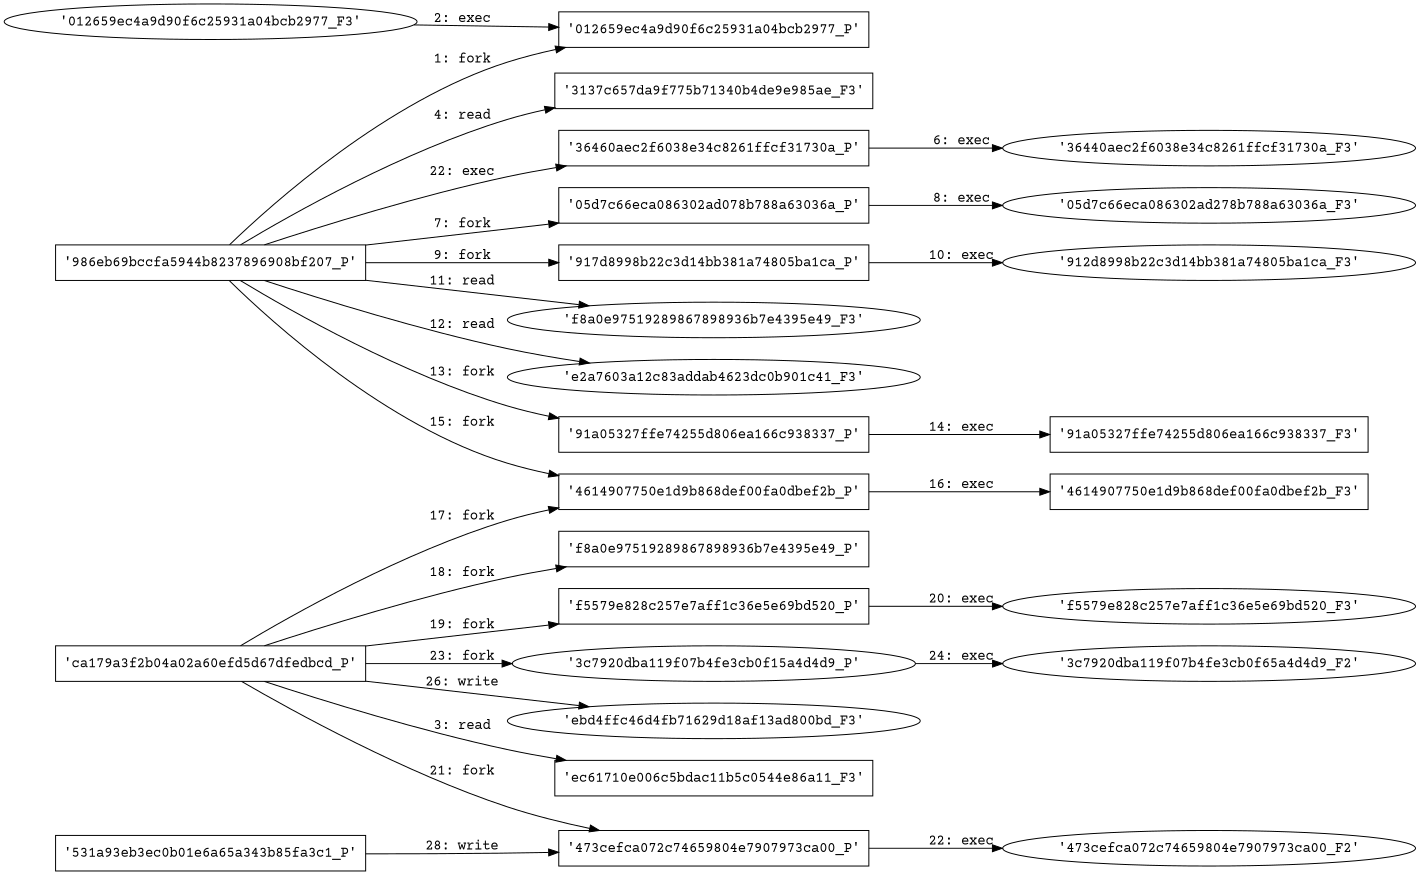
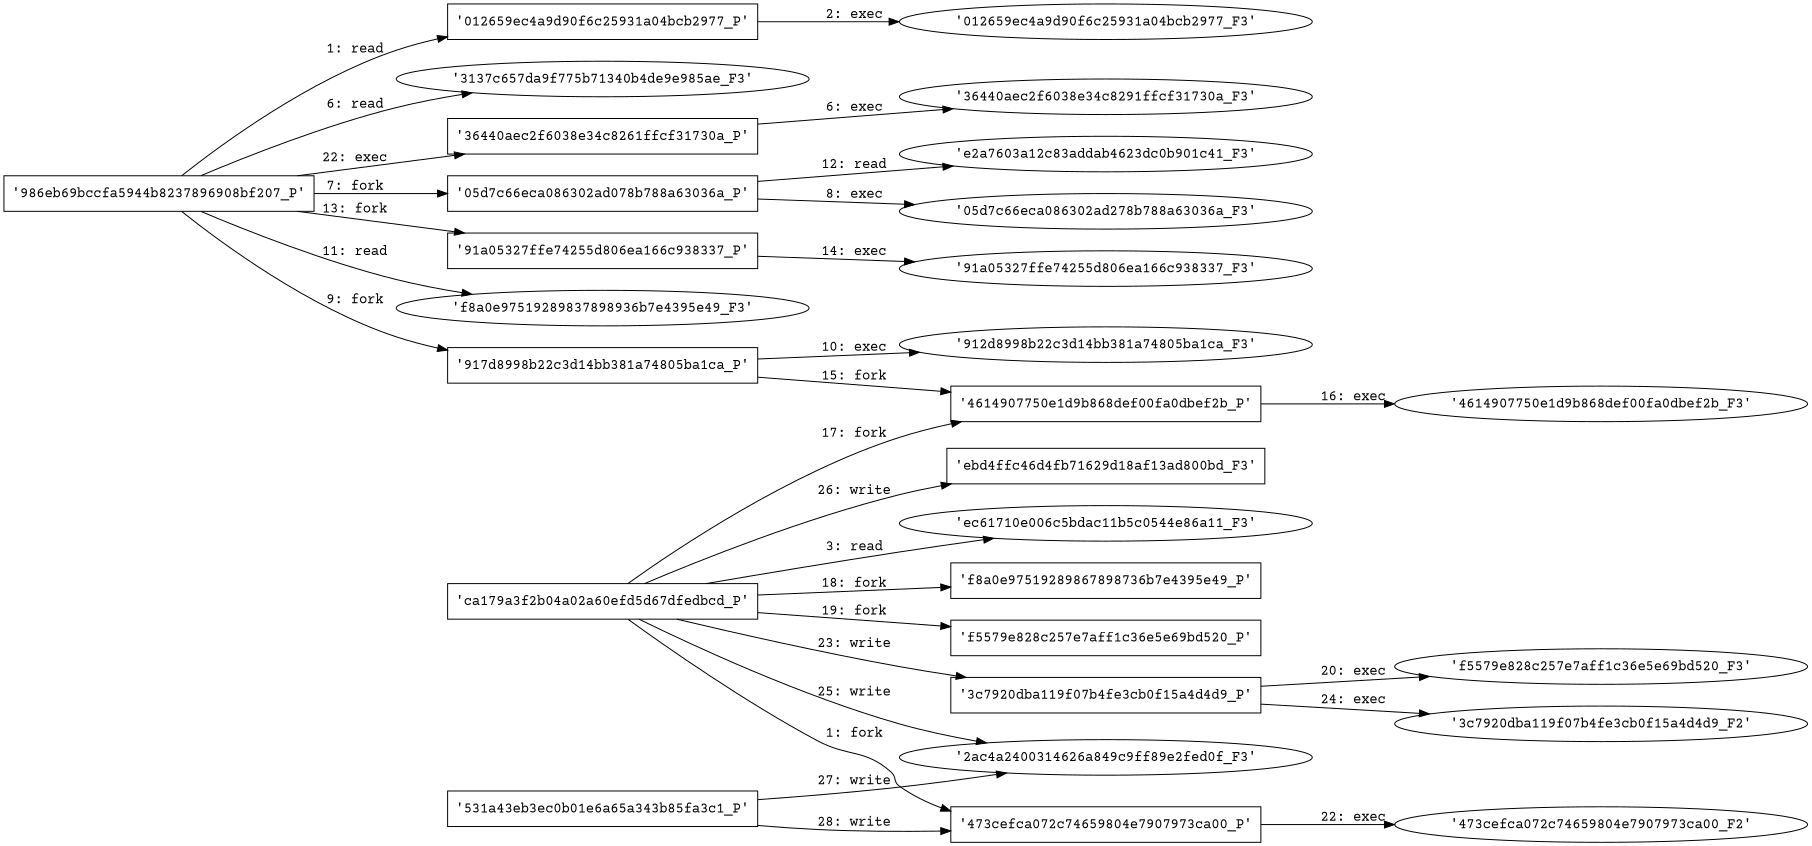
edge "'012659ec4a9d90f6c25931a04bcb2977_F3'" -> "'012659ec4a9d90f6c25931a04bcb2977_P'": reversed
edge "'986eb69bccfa5944b8237896908bf207_P'" -> "'012659ec4a9d90f6c25931a04bcb2977_P'": label "1: fork" -> "1: read"
node "'3137c657da9f775b71340b4de9e985ae_F3'": shape box -> ellipse
edge "'986eb69bccfa5944b8237896908bf207_P'" -> "'3137c657da9f775b71340b4de9e985ae_F3'": label "4: read" -> "6: read"
node "'36460aec2f6038e34c8261ffcf31730a_P'": label "'36460aec2f6038e34c8261ffcf31730a_P'" -> "'36440aec2f6038e34c8261ffcf31730a_P'"
node "'36440aec2f6038e34c8261ffcf31730a_F3'": label "'36440aec2f6038e34c8261ffcf31730a_F3'" -> "'36440aec2f6038e34c8291ffcf31730a_F3'"
node "'f8a0e97519289867898936b7e4395e49_F3'": label "'f8a0e97519289867898936b7e4395e49_F3'" -> "'f8a0e97519289837898936b7e4395e49_F3'"
edge "'986eb69bccfa5944b8237896908bf207_P'" -> "'e2a7603a12c83addab4623dc0b901c41_F3'": now "'05d7c66eca086302ad078b788a63036a_P'" -> "'e2a7603a12c83addab4623dc0b901c41_F3'"
edge "'986eb69bccfa5944b8237896908bf207_P'" -> "'4614907750e1d9b868def00fa0dbef2b_P'": now "'917d8998b22c3d14bb381a74805ba1ca_P'" -> "'4614907750e1d9b868def00fa0dbef2b_P'"
node "'91a05327ffe74255d806ea166c938337_F3'": shape box -> ellipse
node "'4614907750e1d9b868def00fa0dbef2b_F3'": shape box -> ellipse
node "'f8a0e97519289867898936b7e4395e49_P'": label "'f8a0e97519289867898936b7e4395e49_P'" -> "'f8a0e97519289867898736b7e4395e49_P'"
edge "'f5579e828c257e7aff1c36e5e69bd520_P'" -> "'f5579e828c257e7aff1c36e5e69bd520_F3'": now "'3c7920dba119f07b4fe3cb0f15a4d4d9_P'" -> "'f5579e828c257e7aff1c36e5e69bd520_F3'"
edge "'ca179a3f2b04a02a60efd5d67dfedbcd_P'" -> "'3c7920dba119f07b4fe3cb0f15a4d4d9_P'": label "23: fork" -> "23: write"
node "'3c7920dba119f07b4fe3cb0f15a4d4d9_P'": shape ellipse -> box
node "'3c7920dba119f07b4fe3cb0f65a4d4d9_F2'": label "'3c7920dba119f07b4fe3cb0f65a4d4d9_F2'" -> "'3c7920dba119f07b4fe3cb0f15a4d4d9_F2'"
node "'ebd4ffc46d4fb71629d18af13ad800bd_F3'": shape ellipse -> box
node "'2ac4a2400314626a849c9ff89e2fed0f_F3'": added
edge "'ca179a3f2b04a02a60efd5d67dfedbcd_P'" -> "'473cefca072c74659804e7907973ca00_P'": label "21: fork" -> "1: fork"
node "'ec61710e006c5bdac11b5c0544e86a11_F3'": shape box -> ellipse
node "'531a93eb3ec0b01e6a65a343b85fa3c1_P'": label "'531a93eb3ec0b01e6a65a343b85fa3c1_P'" -> "'531a43eb3ec0b01e6a65a343b85fa3c1_P'"
